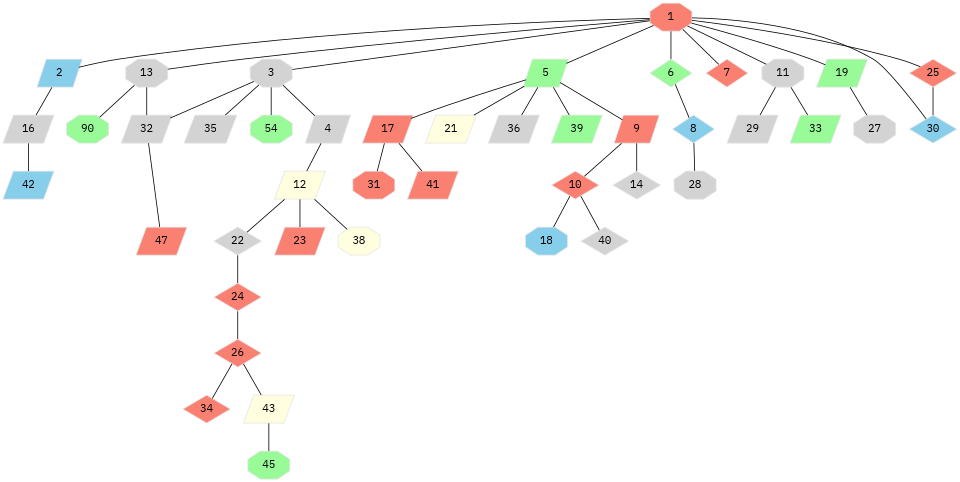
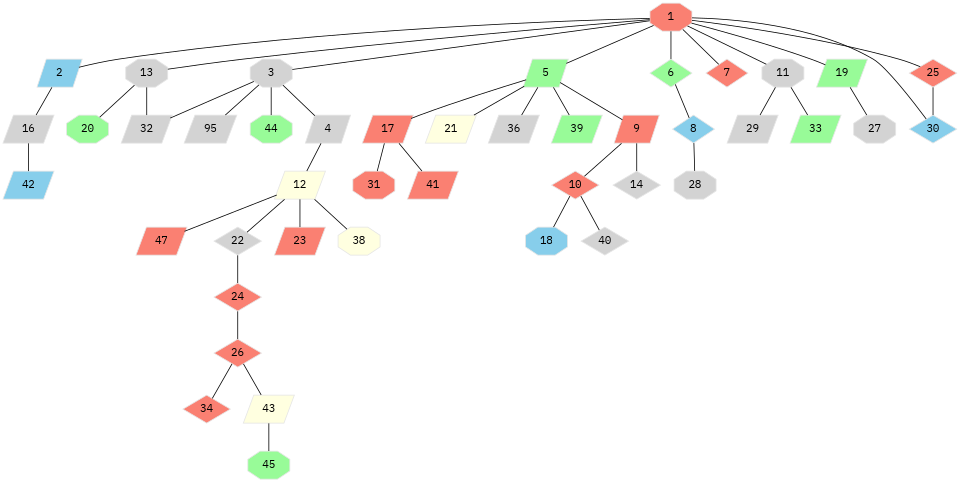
node "90": label "90" -> "20"
node "35": label "35" -> "95"
node "54": label "54" -> "44"
edge "32" -- "47": now "12" -- "47"
